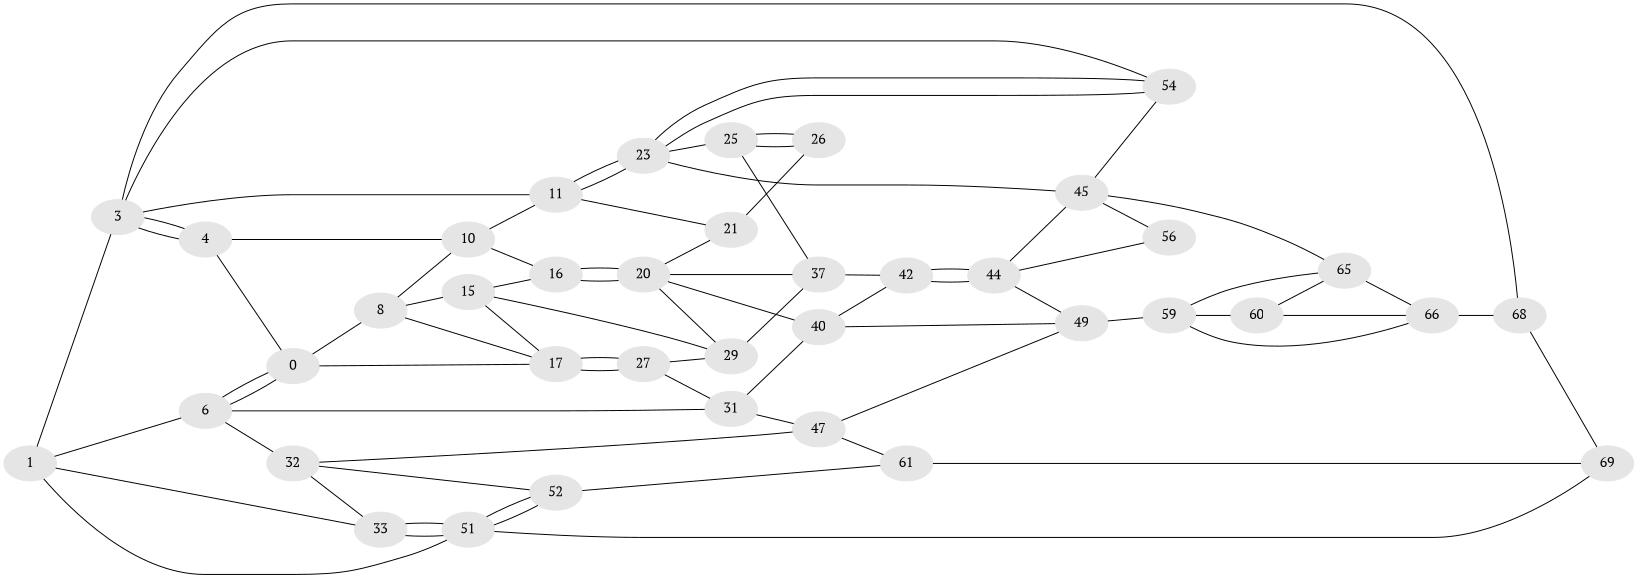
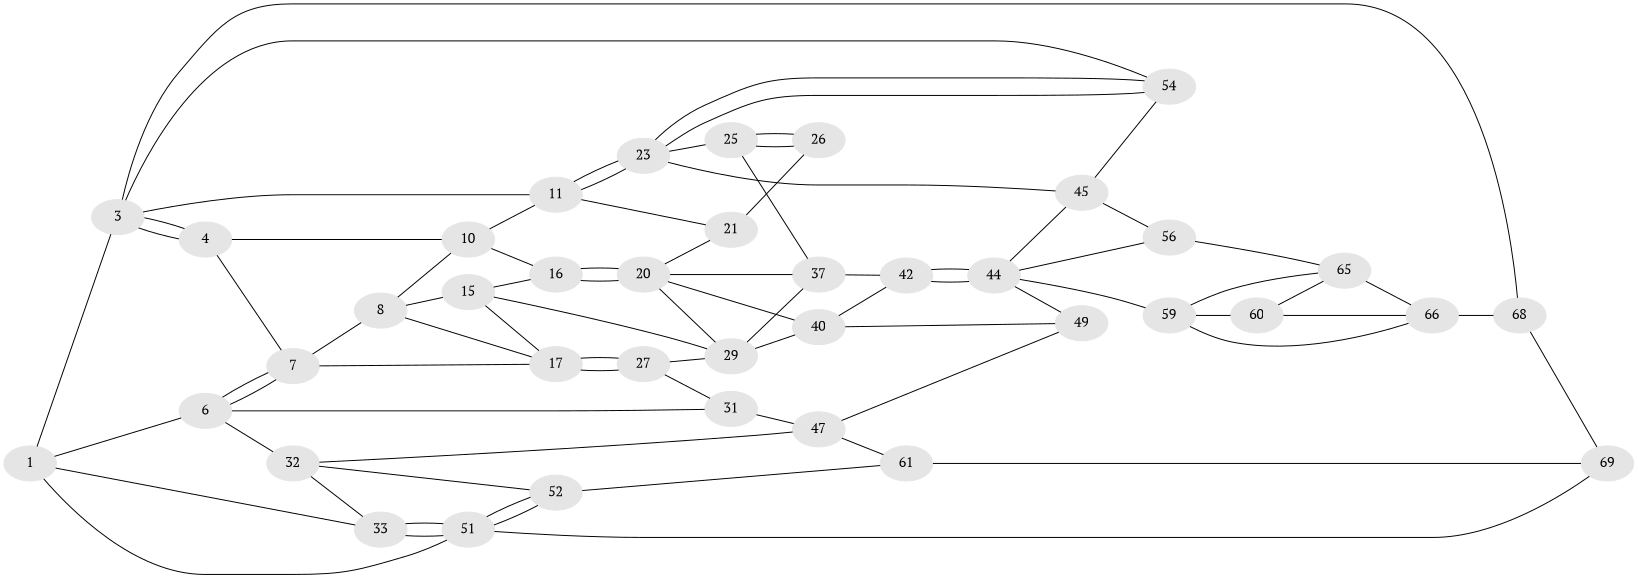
edge "45" -- "65": now "56" -- "65"
edge "59" -- "49": now "59" -- "44"
node "0": label "0" -> "7"
edge "40" -- "31": now "40" -- "29"
